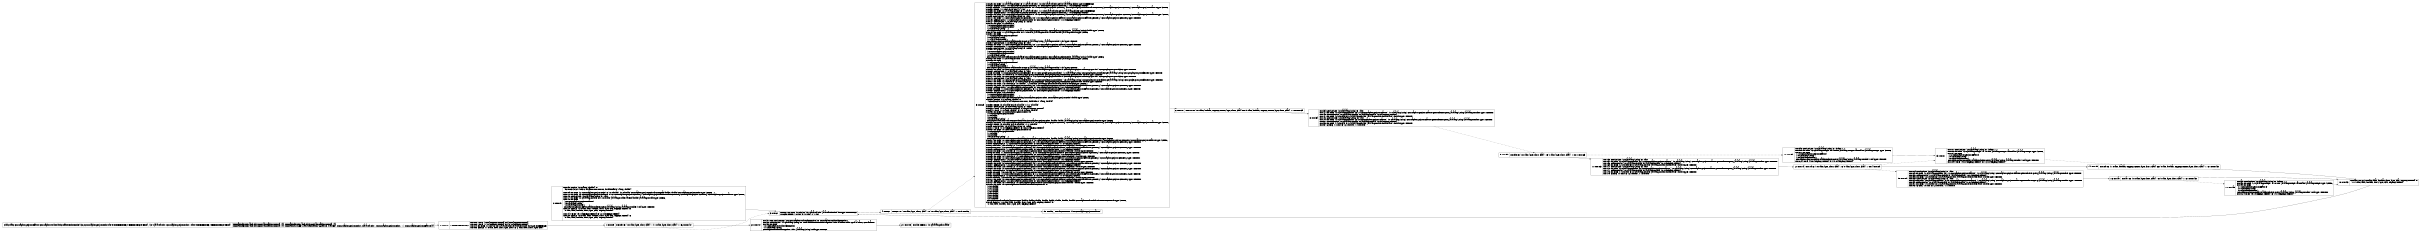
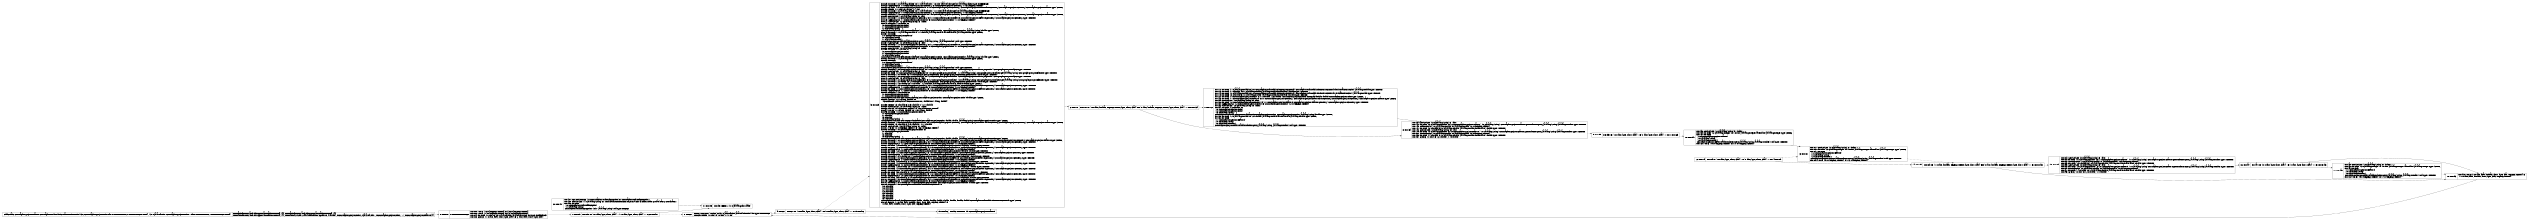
node "7: 0x0112": added
node "11: 0x0165": removed
edge "12: 0x017f" -> "15: 0x018d": now "14: 0x018b" -> "15: 0x018d"
node "2: 0x000b": removed
edge "1: 0x0009" -> "20: 0x01b7": now "1: 0x0009" -> "21: 0x01be"
